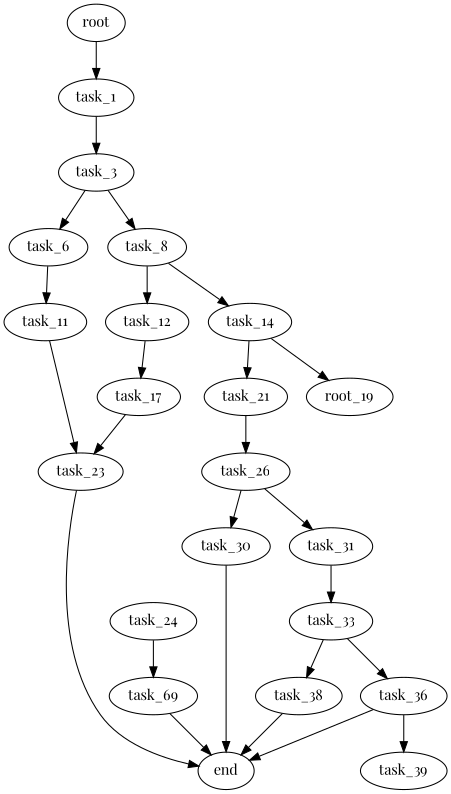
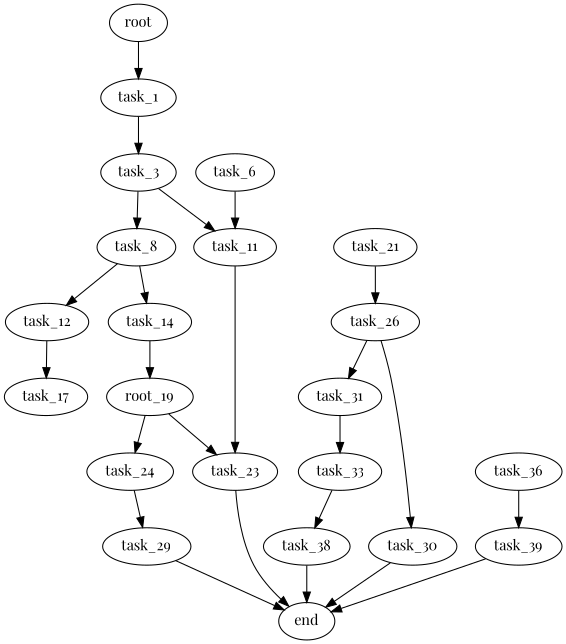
edge "task_3" -> "task_6": now "task_3" -> "task_11"
edge "task_14" -> "task_21": removed
edge "root_19" -> "task_24": added
edge "task_17" -> "task_23": now "root_19" -> "task_23"
edge "task_33" -> "task_36": removed
node "task_69": label "task_69" -> "task_29"
edge "task_36" -> "end": now "task_39" -> "end"
